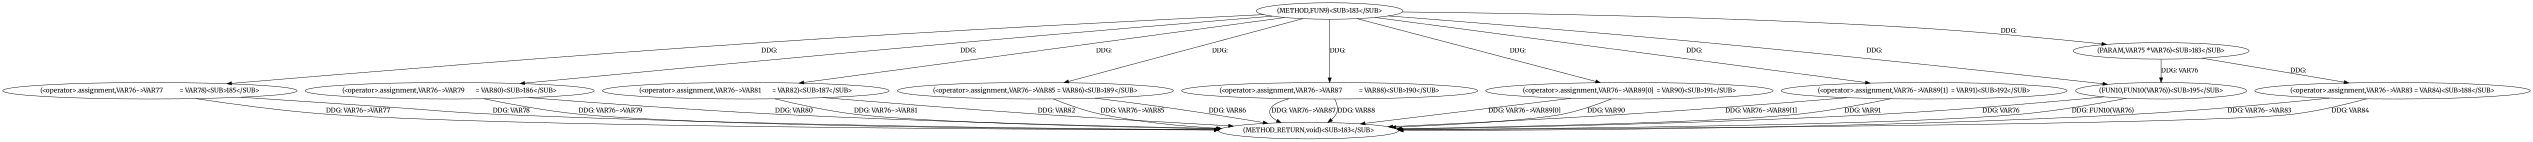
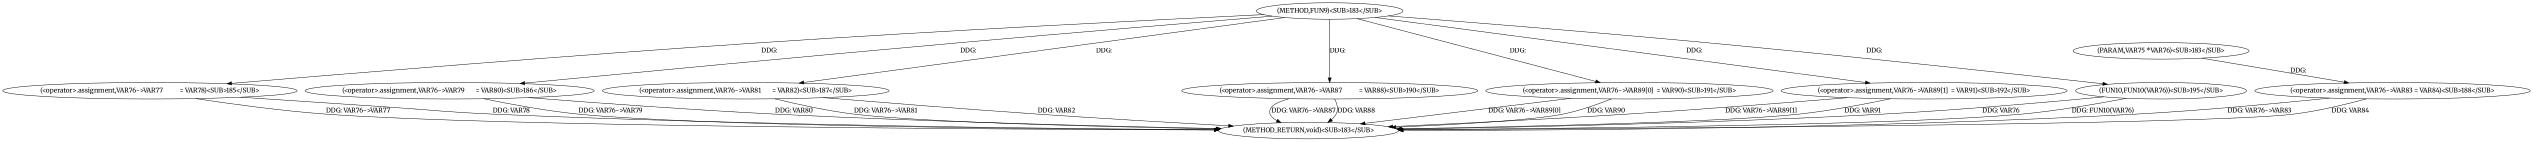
edge "(METHOD,FUN9)<SUB>183</SUB>" -> "(PARAM,VAR75 *VAR76)<SUB>183</SUB>": removed, label "DDG:"
edge "(PARAM,VAR75 *VAR76)<SUB>183</SUB>" -> "(FUN10,FUN10(VAR76))<SUB>195</SUB>": removed, label "DDG: VAR76"
node "(<operator>.assignment,VAR76->VAR85 = VAR86)<SUB>189</SUB>": removed
